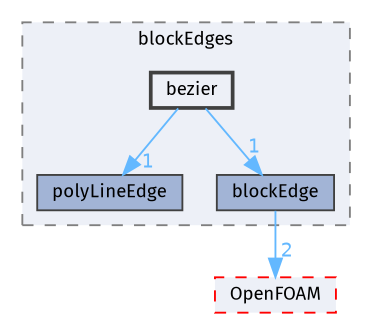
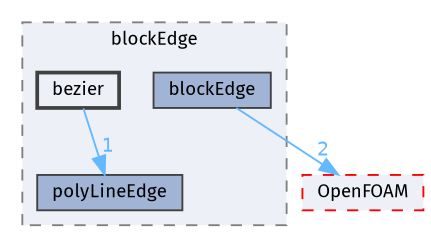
cluster "blockEdges": label "blockEdges" -> "blockEdge"
edge "bezier" -> "blockEdge": removed
